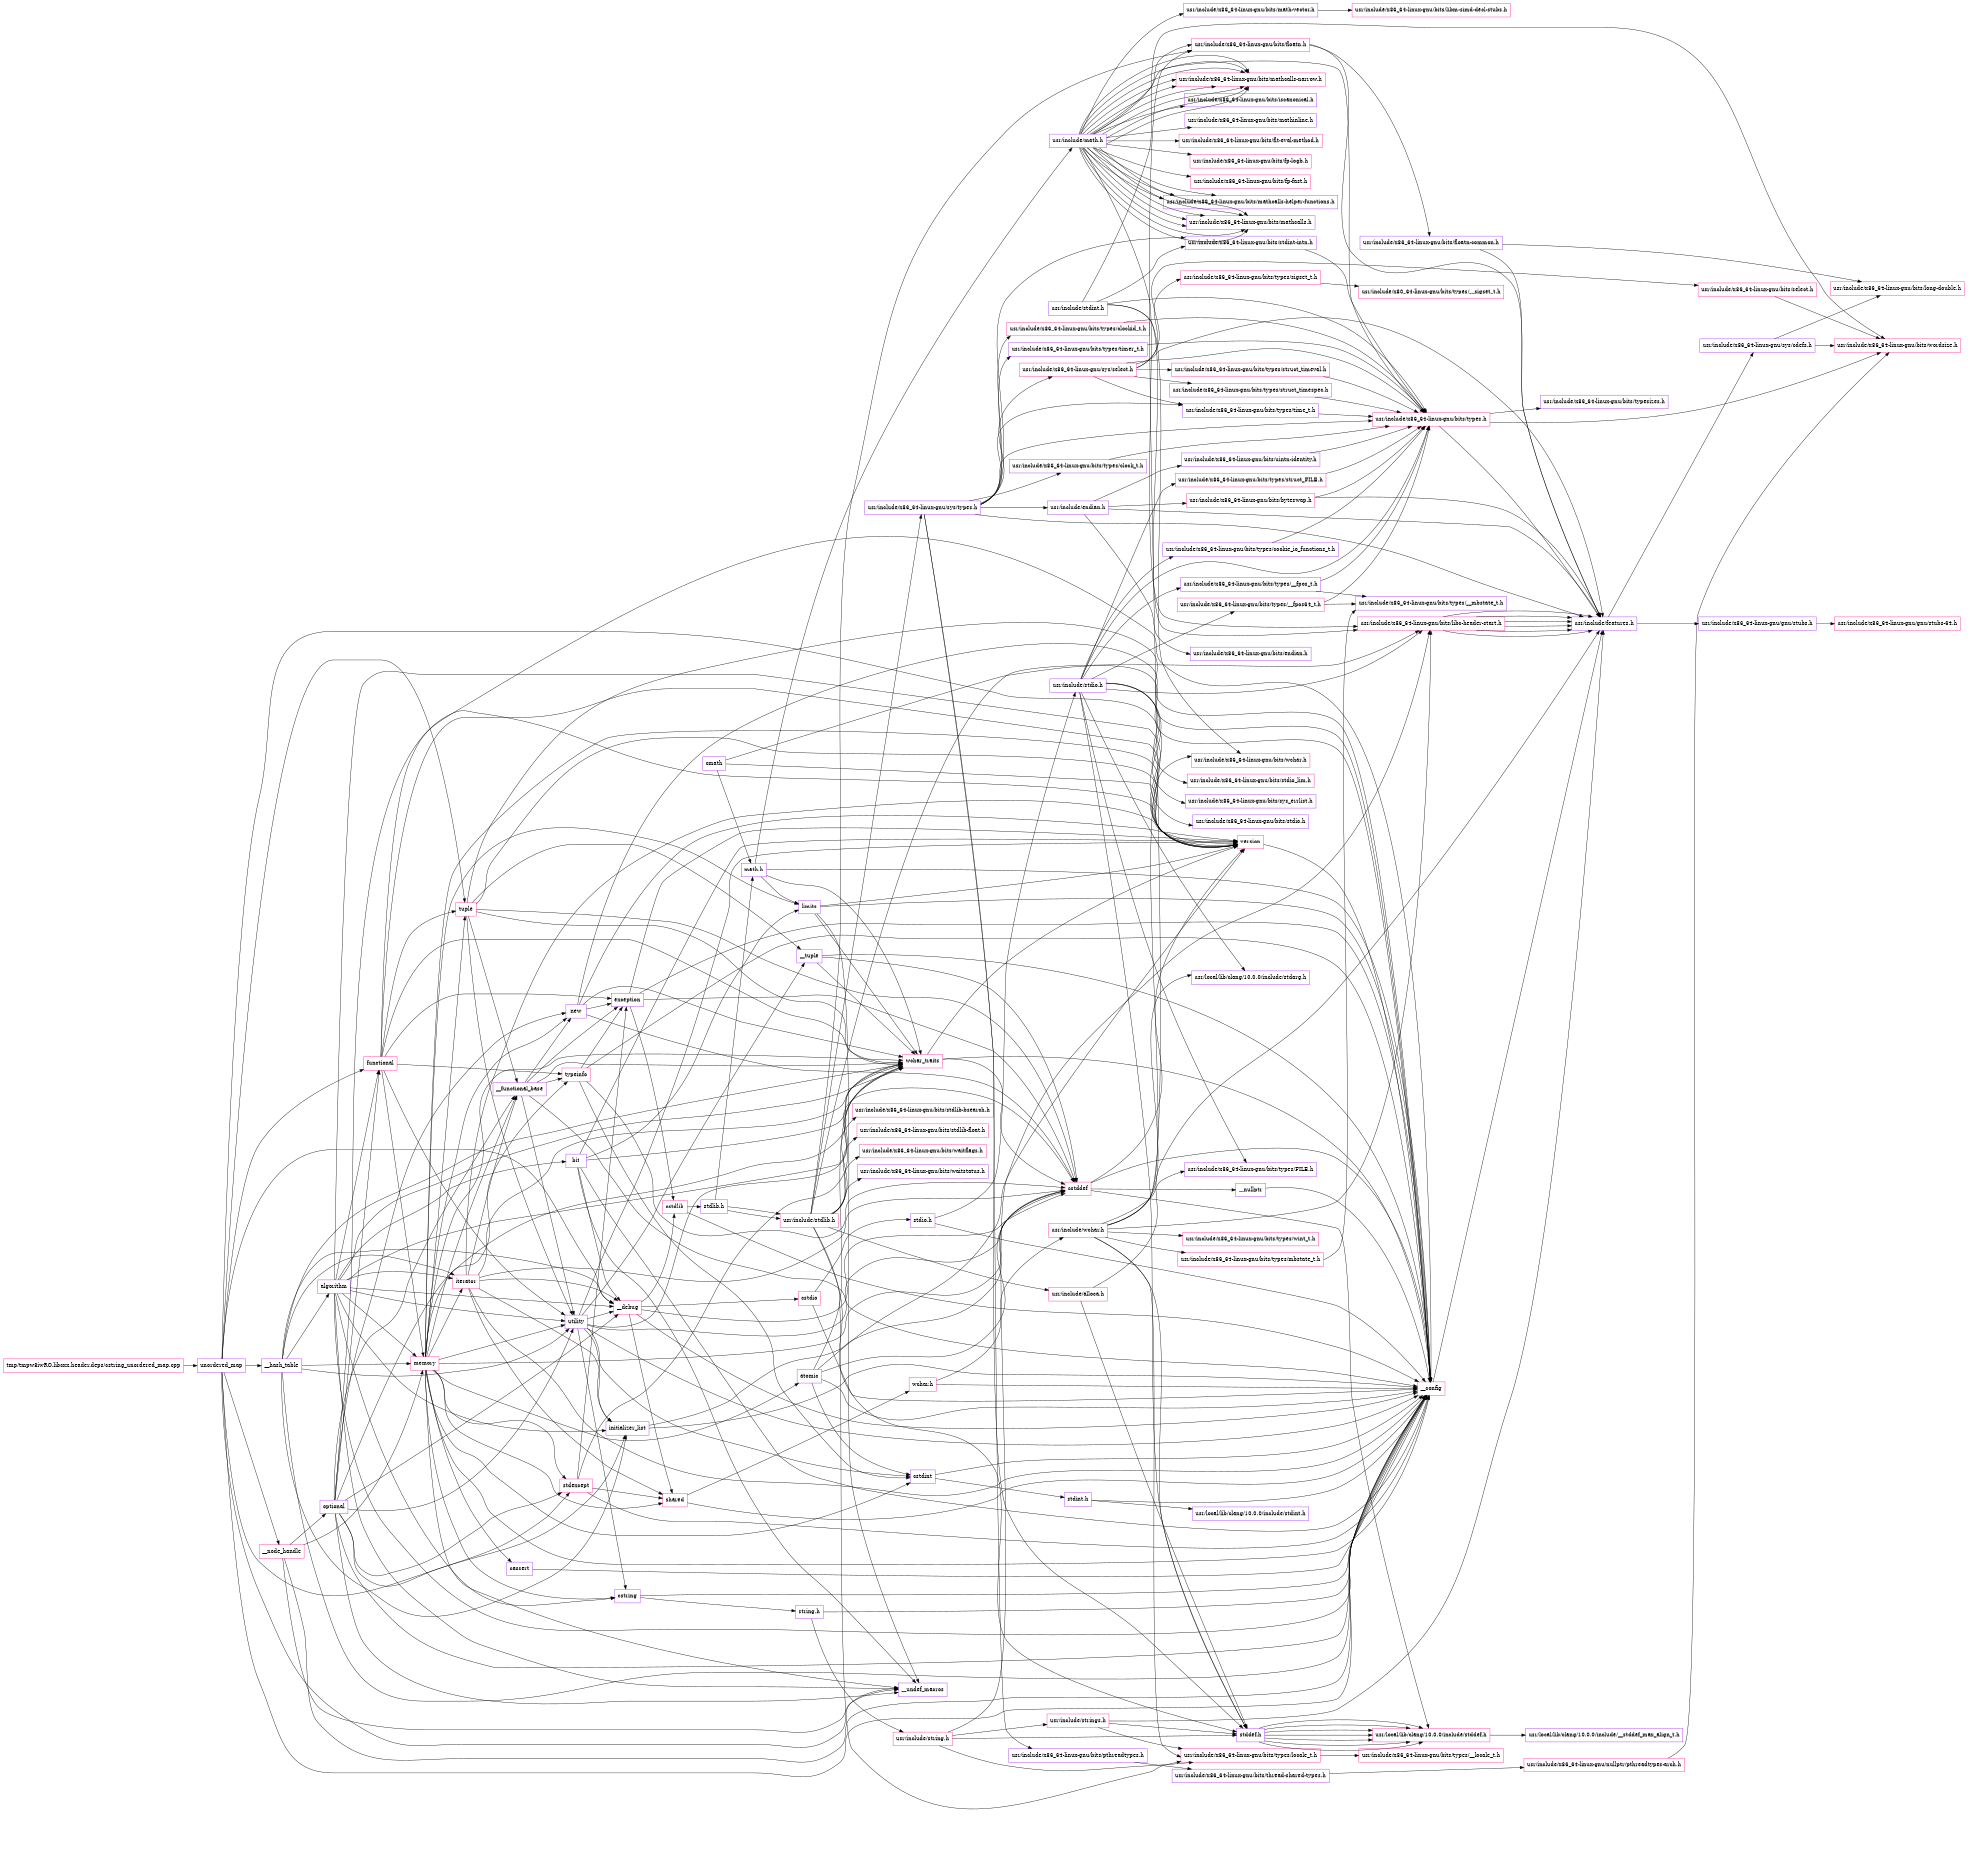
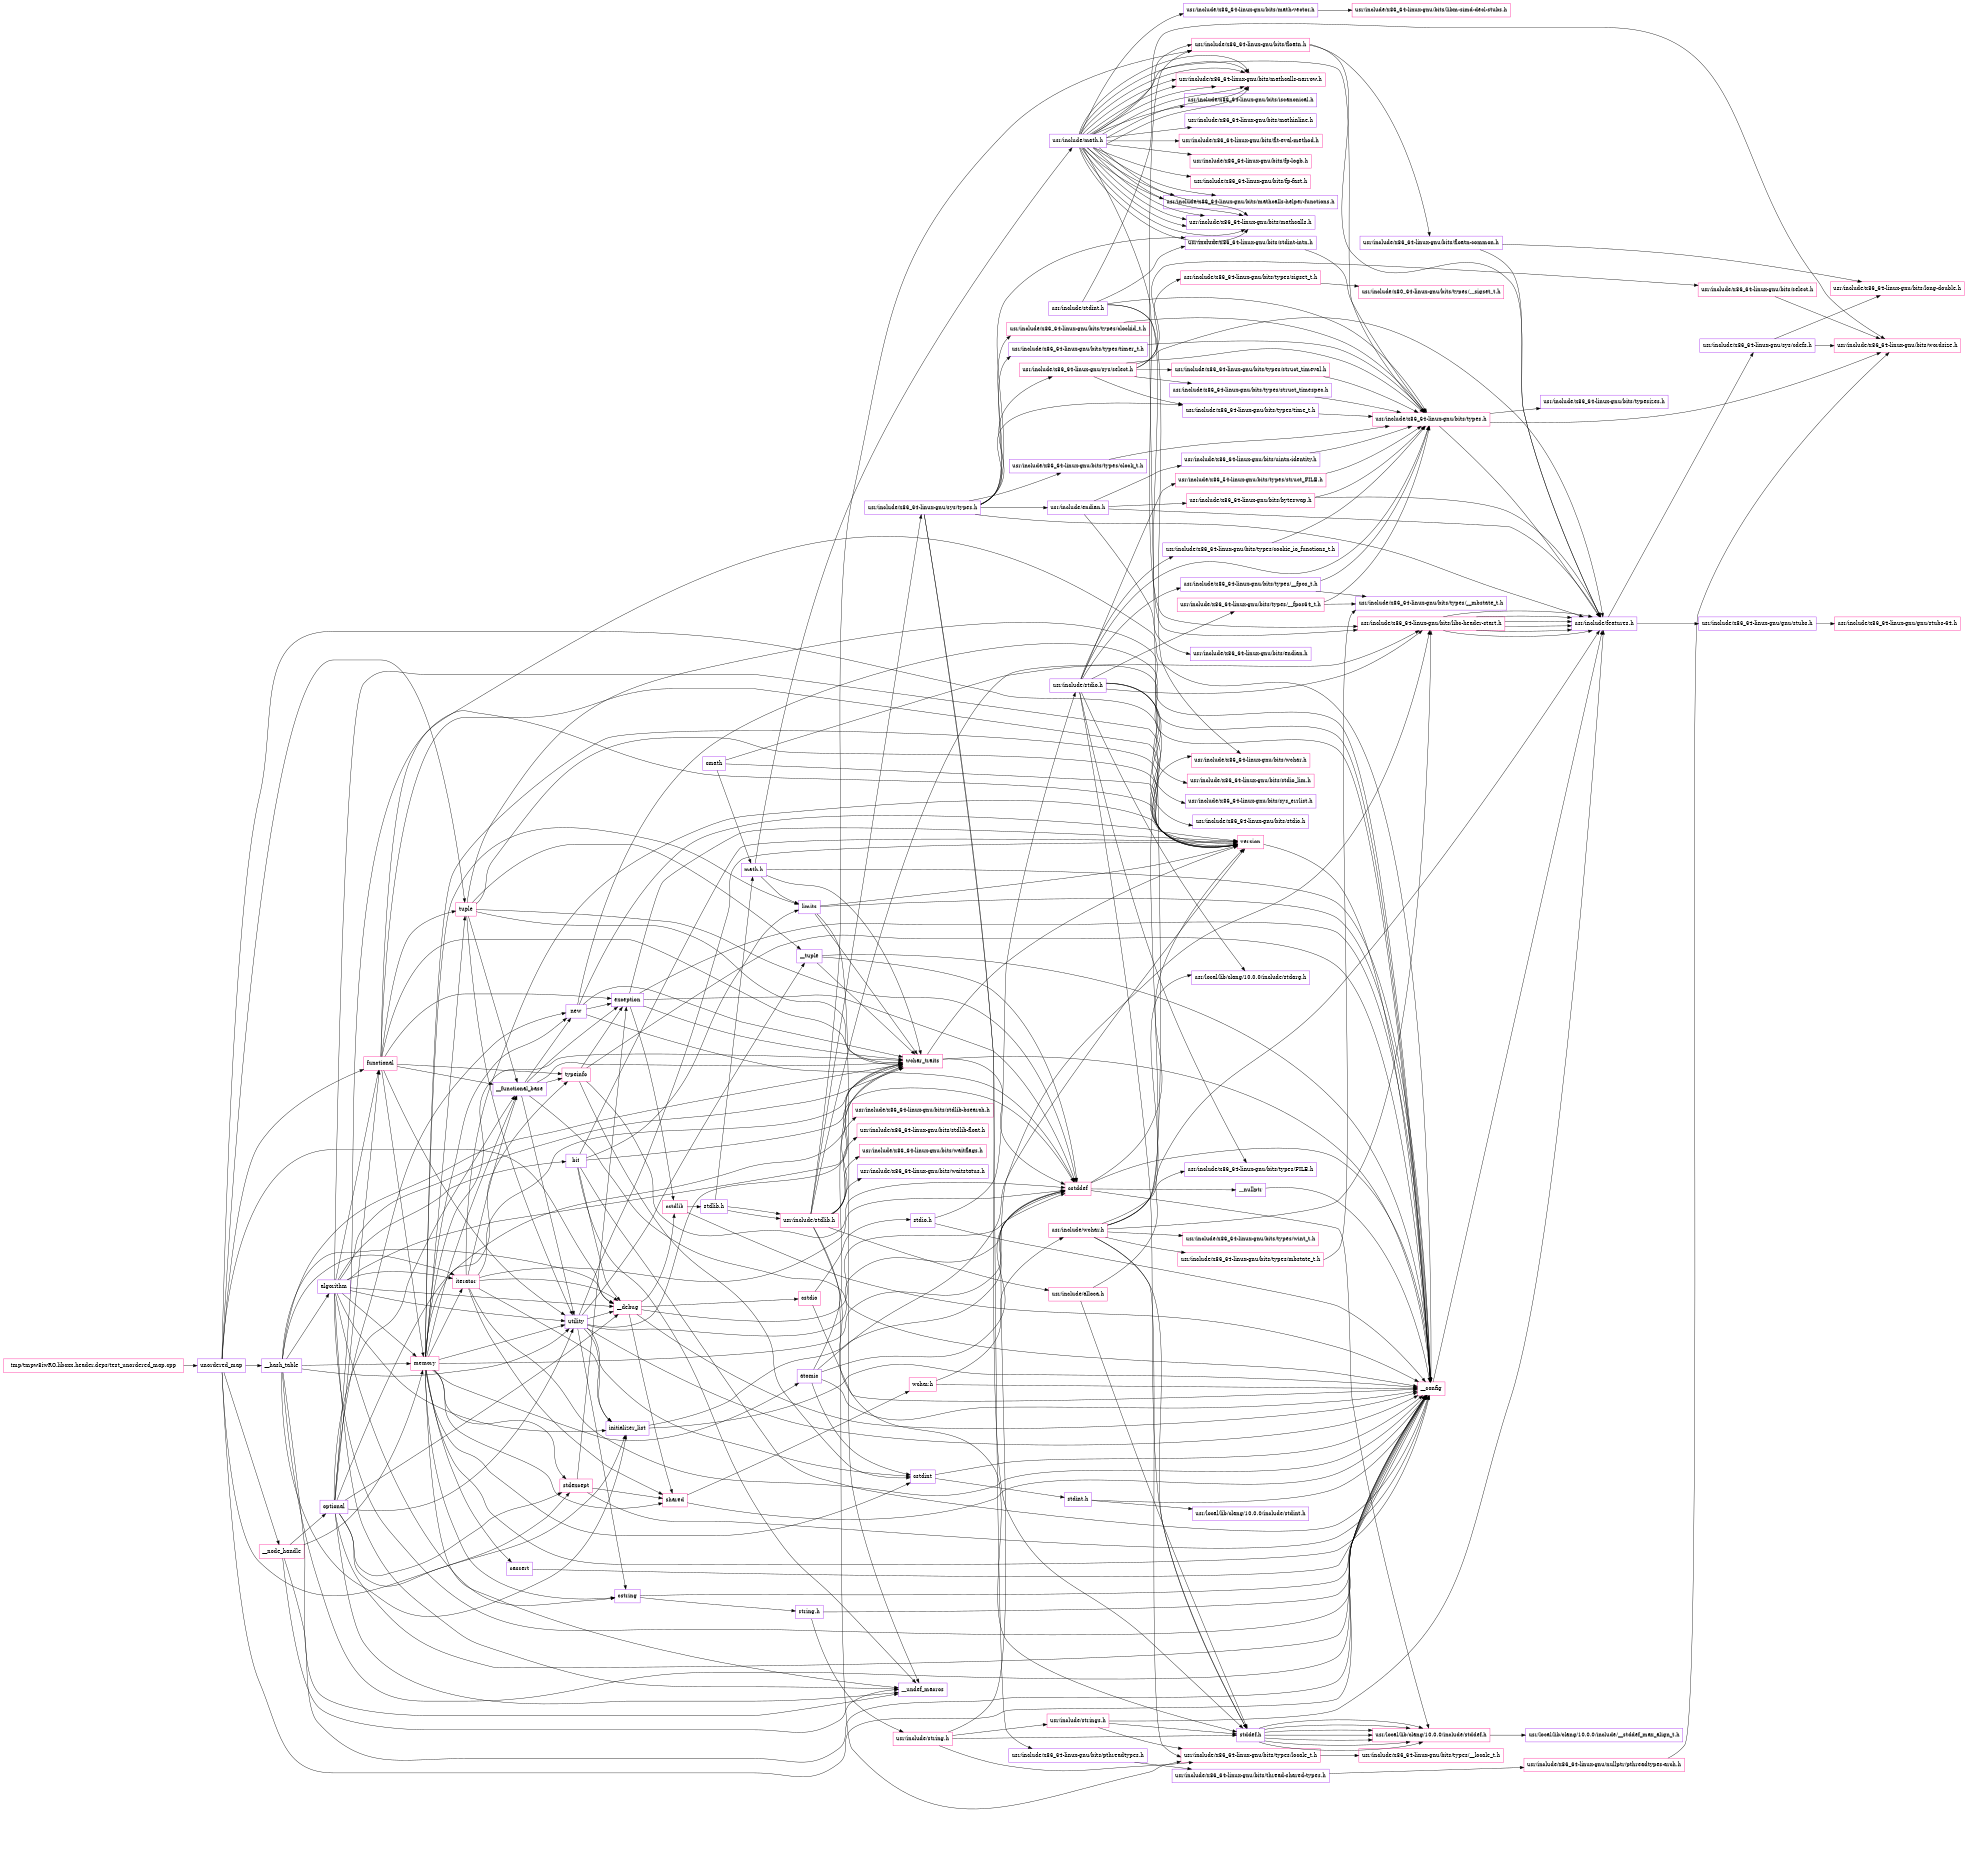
edge "usr/include/x86_64-linux-gnu/sys/types.h" -> "usr/include/x86_64-linux-gnu/bits/types.h": removed
node "usr/include/x86_64-linux-gnu/bits/types/struct_FILE.h": label "usr/include/x86_64-linux-gnu/bits/types/struct_FILE.h" -> "usr/include/x86_54-linux-gnu/bits/types/struct_FILE.h"
edge "functional" -> "__functional_base": added
edge "stdexcept" -> "wchar_traits": now "exception" -> "wchar_traits"
node "tmp/tmpw8iwRO.libcxx.header.deps/cstring_unordered_map.cpp": label "tmp/tmpw8iwRO.libcxx.header.deps/cstring_unordered_map.cpp" -> "tmp/tmpw8iwRO.libcxx.header.deps/test_unordered_map.cpp"
edge "unordered_map" -> "__undef_macros": now "__hash_table" -> "__undef_macros"
